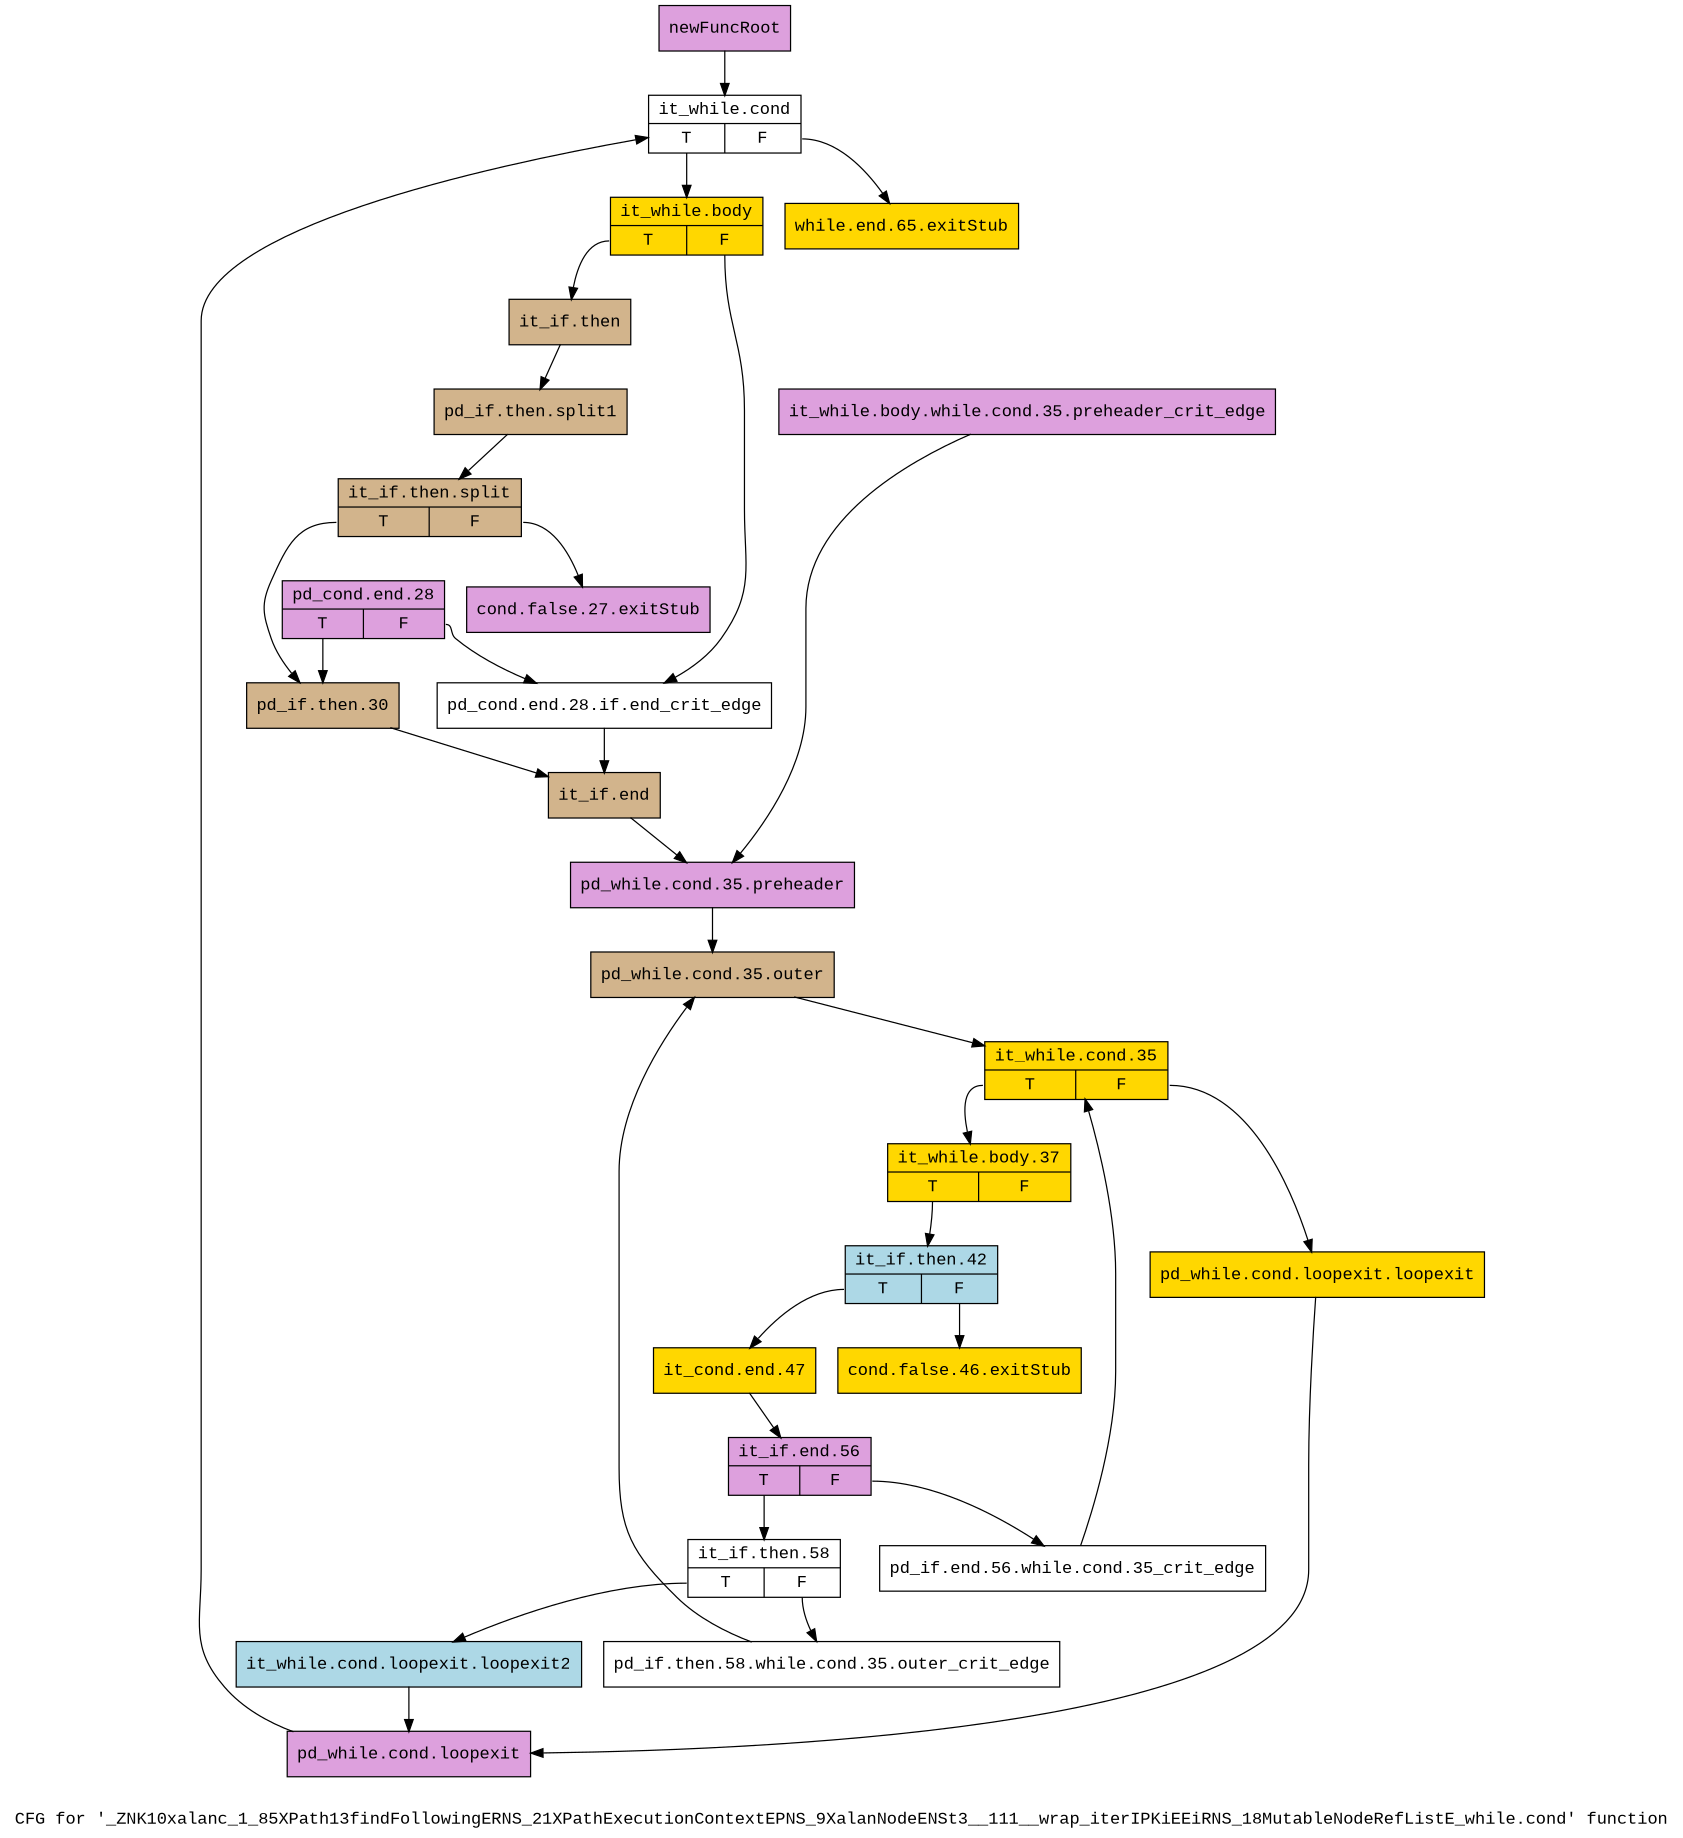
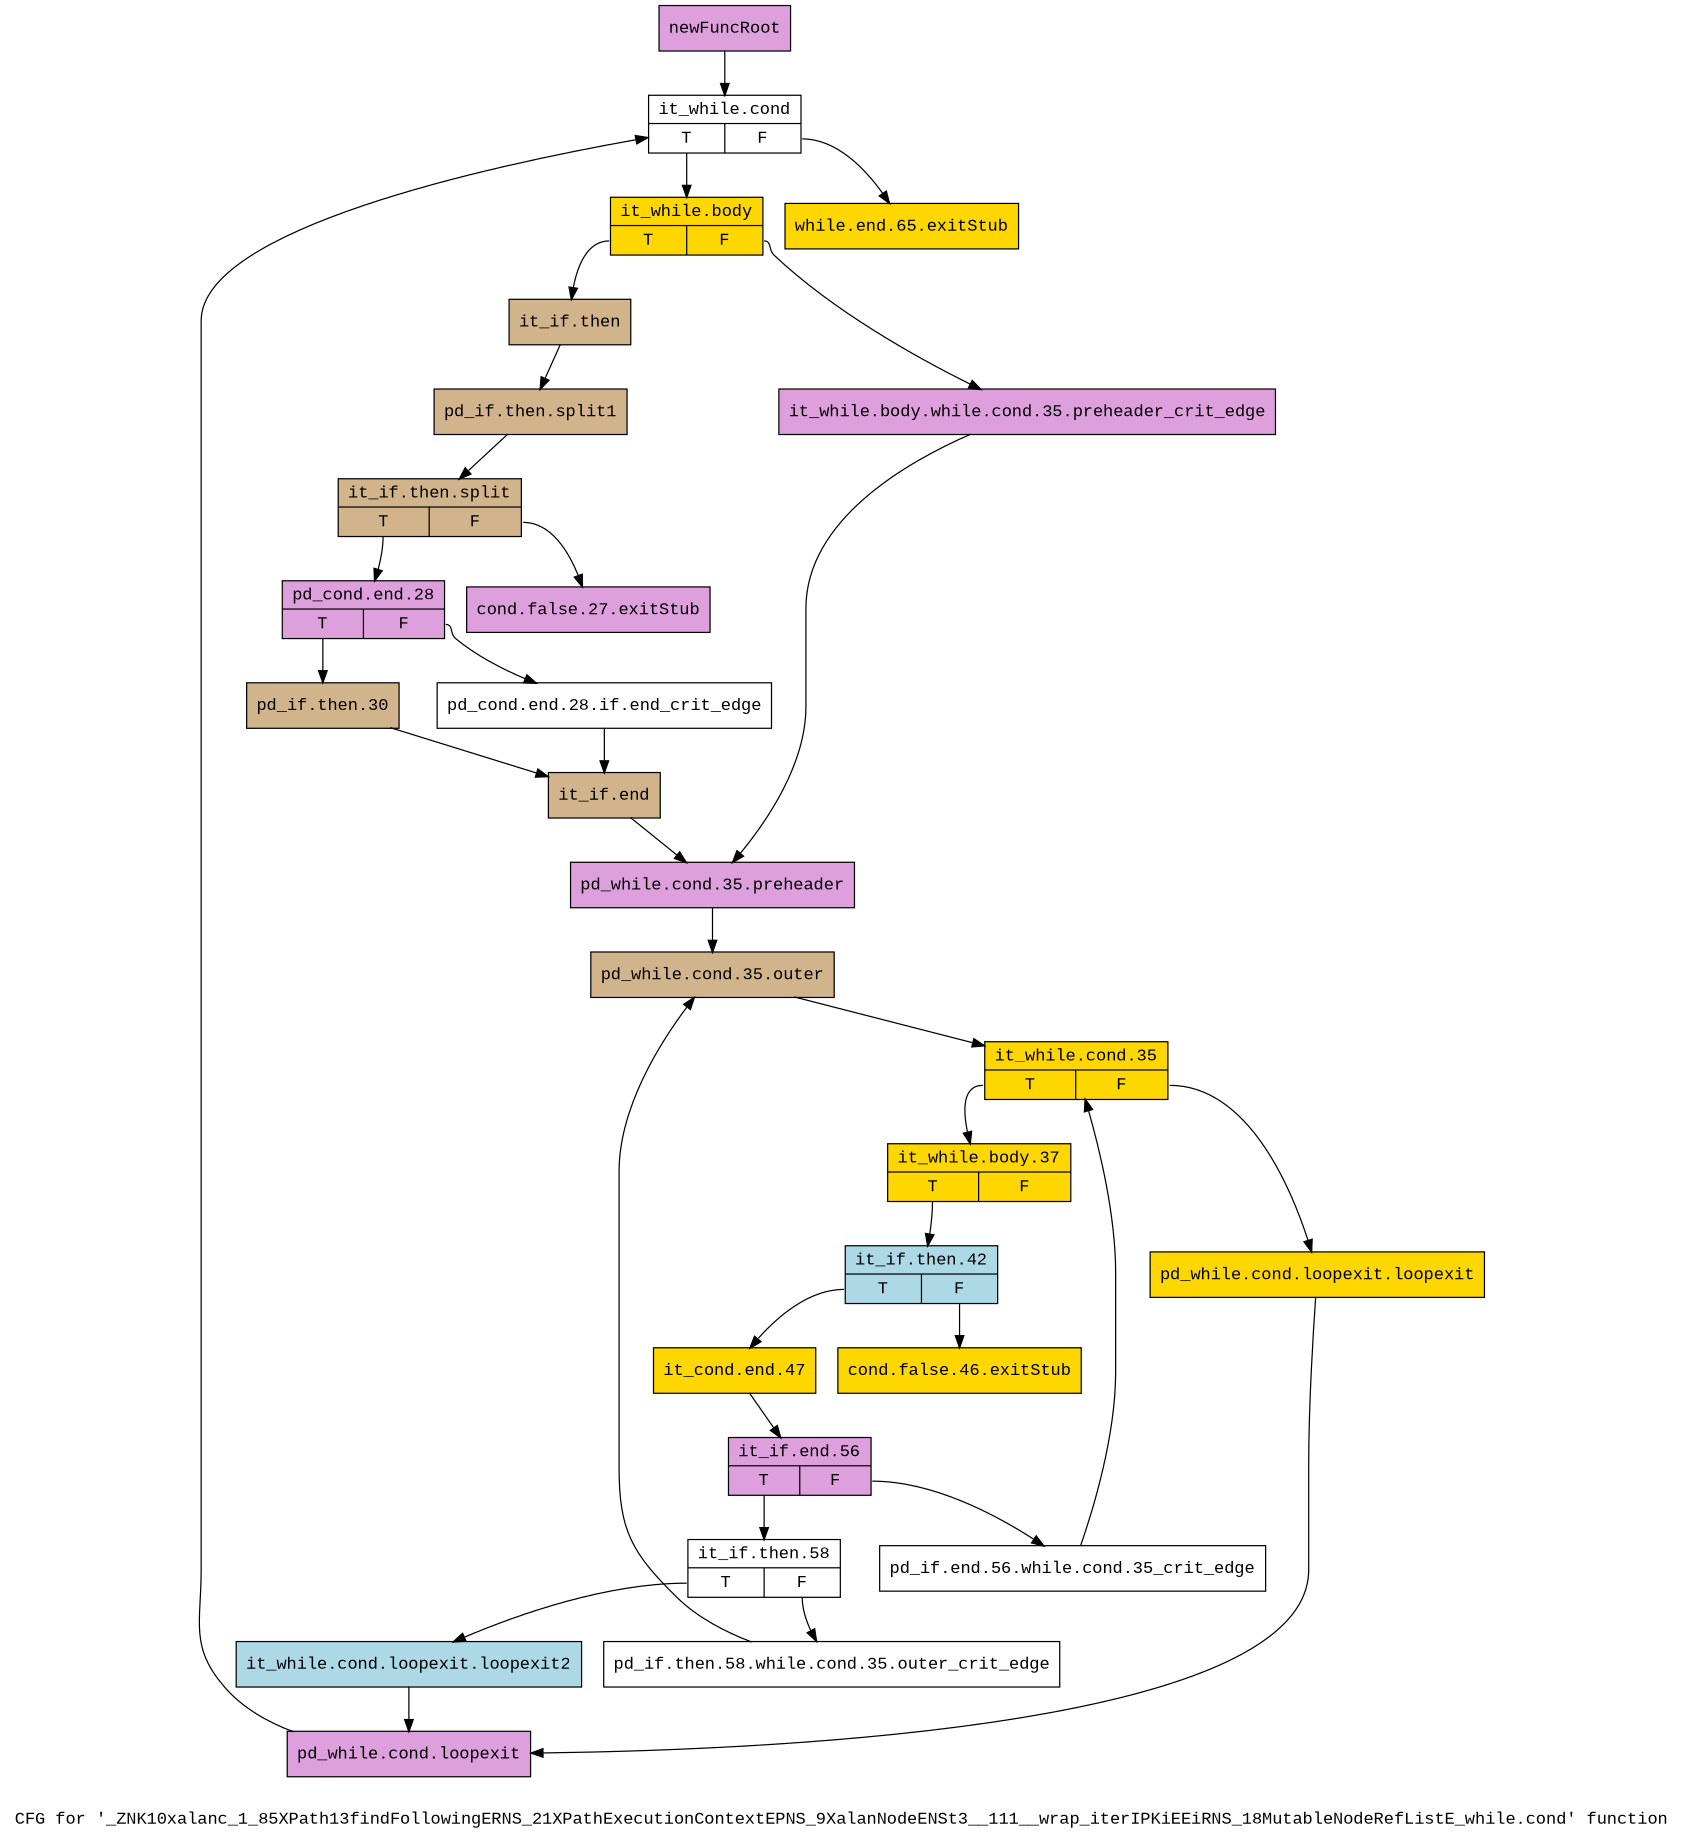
edge "it_while.body" -> "pd_cond.end.28.if.end_crit_edge": now "it_while.body" -> "it_while.body.while.cond.35.preheader_crit_edge"
edge "it_if.then.split" -> "pd_if.then.30": now "it_if.then.split" -> "pd_cond.end.28"
